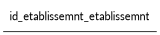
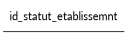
node "id_etablissemnt_etablissemnt": label "id_etablissemnt_etablissemnt" -> "id_statut_etablissemnt"
